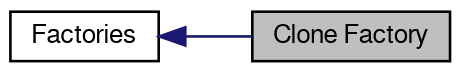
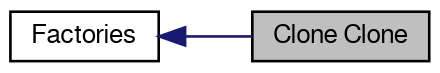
node "Clone Factory": label "Clone Factory" -> "Clone Clone"
